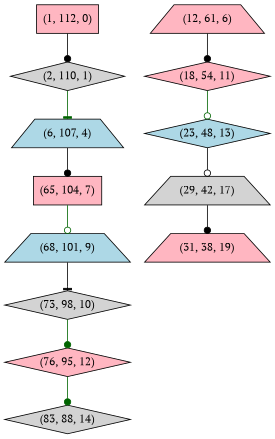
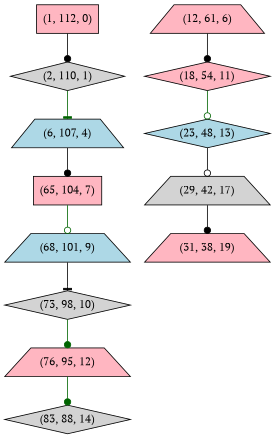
node "(76, 95, 12)": shape diamond -> trapezium
